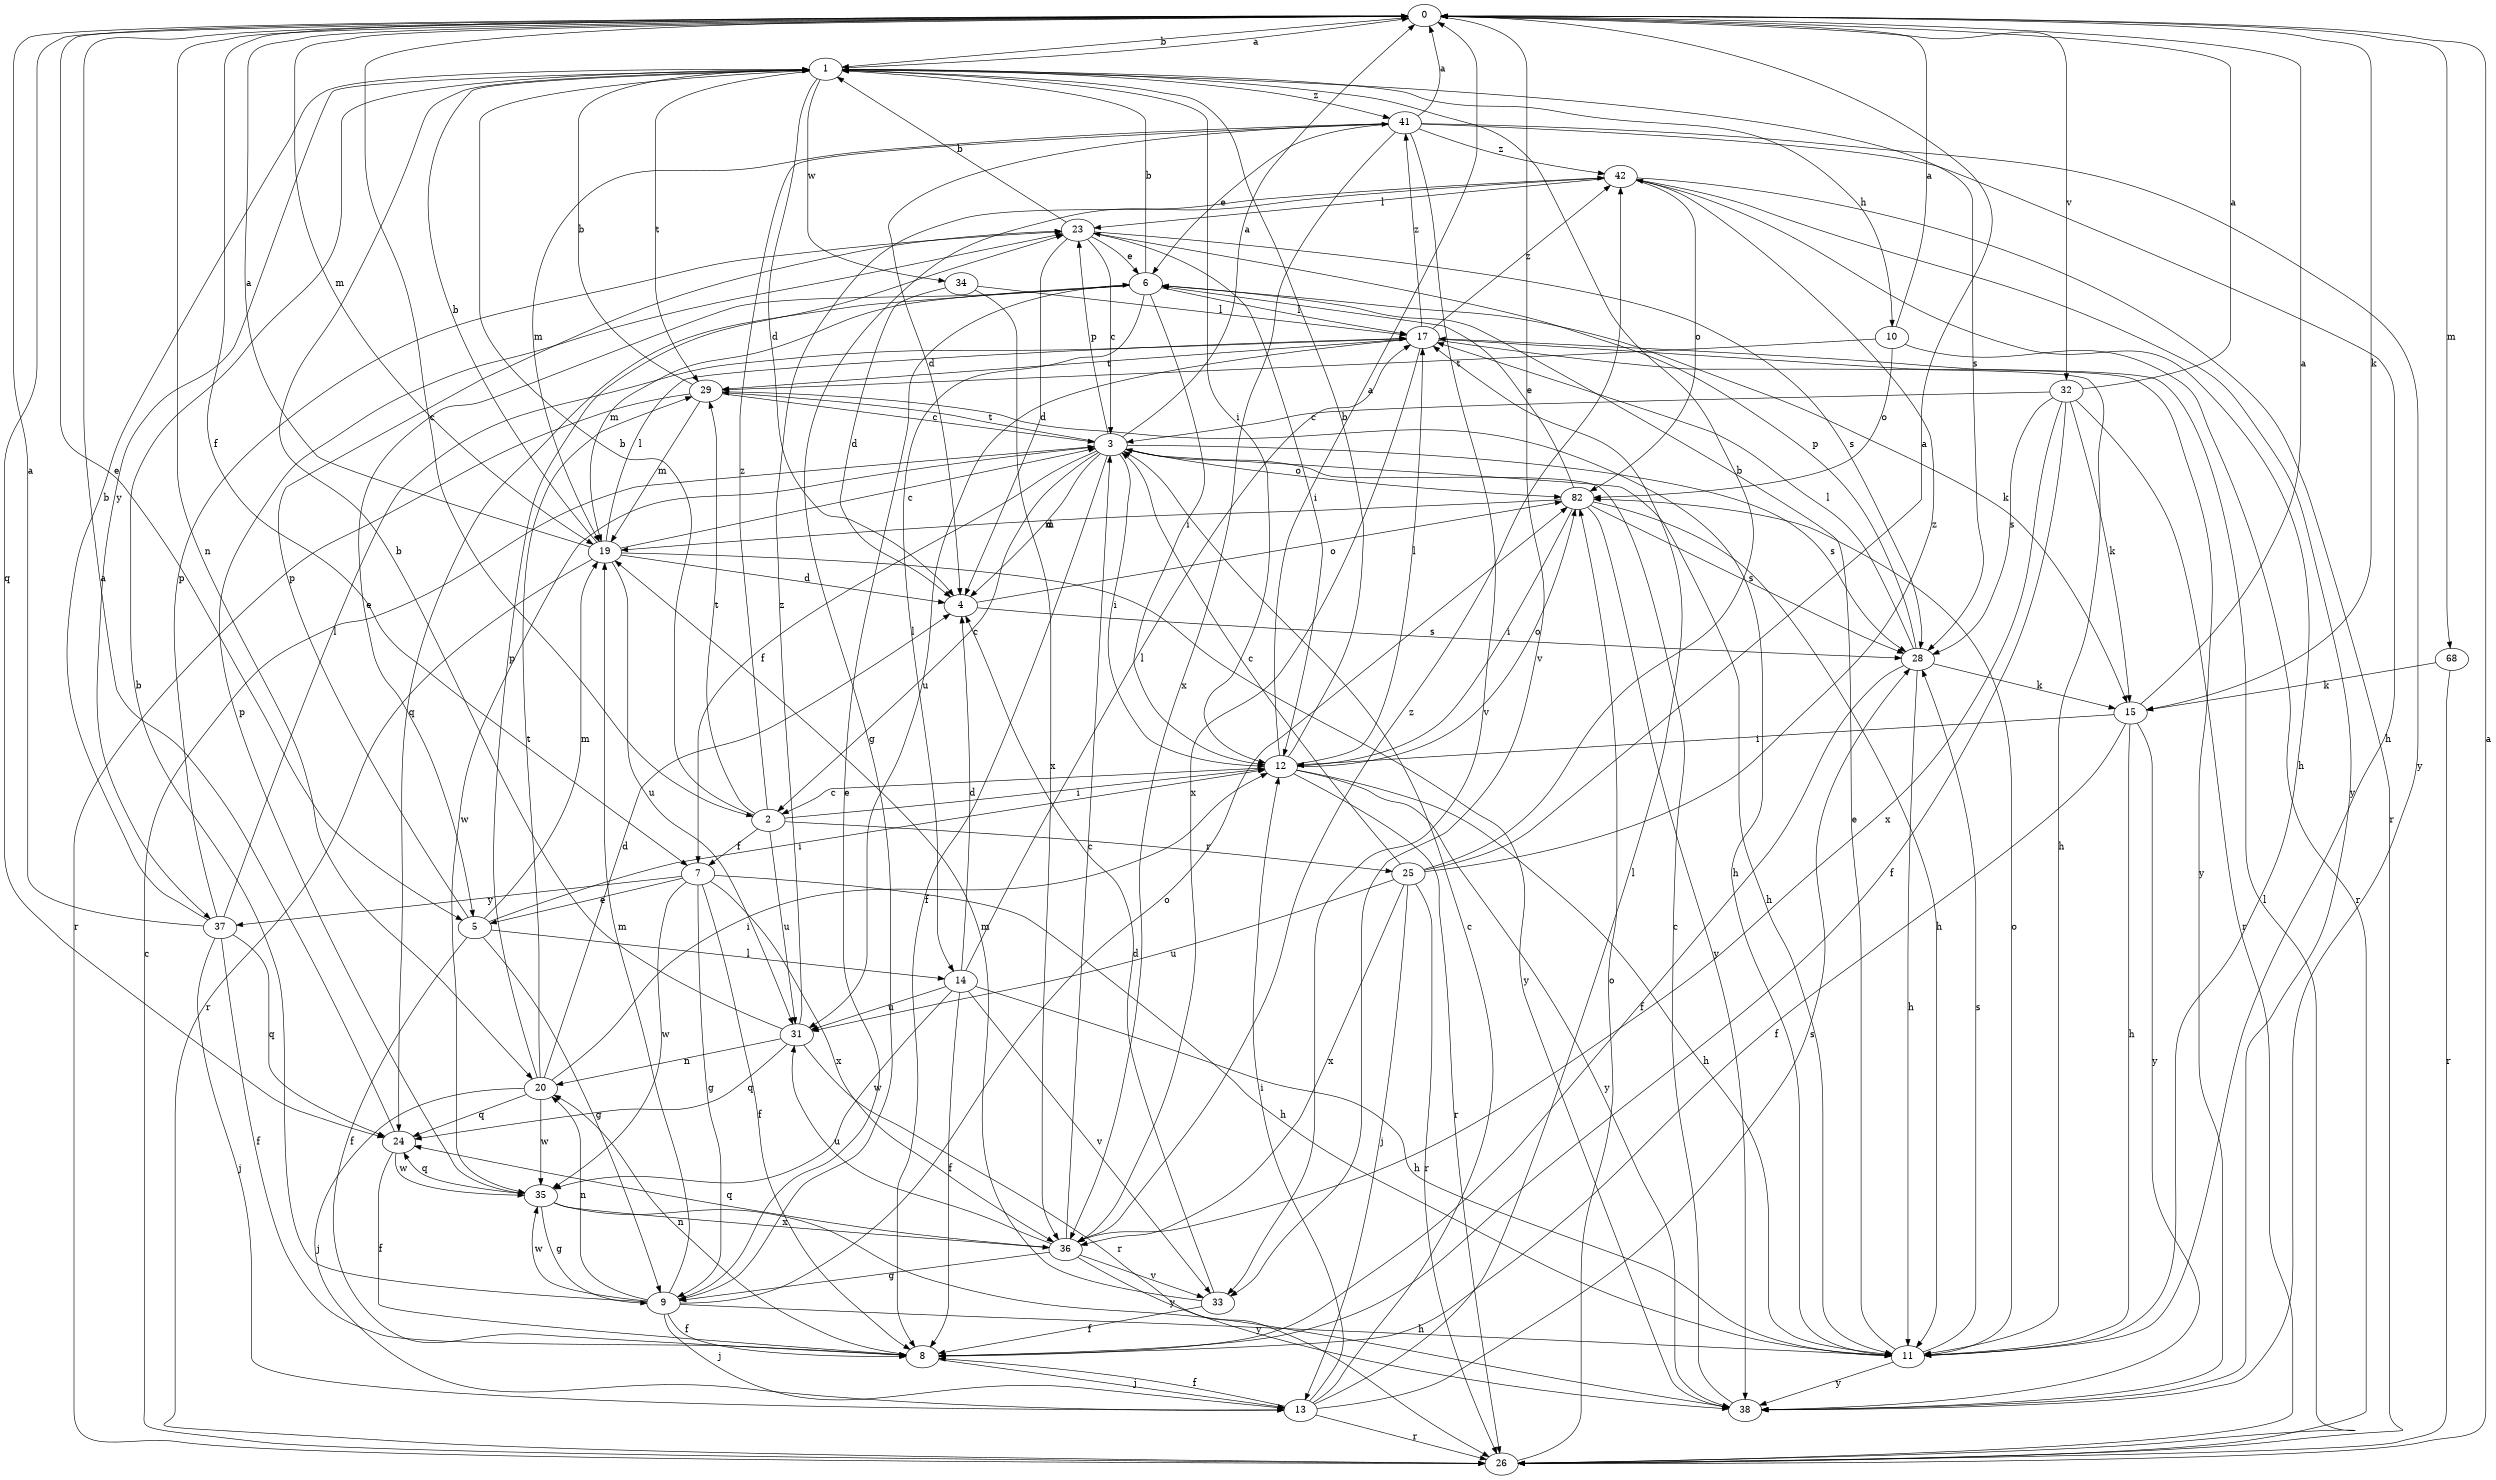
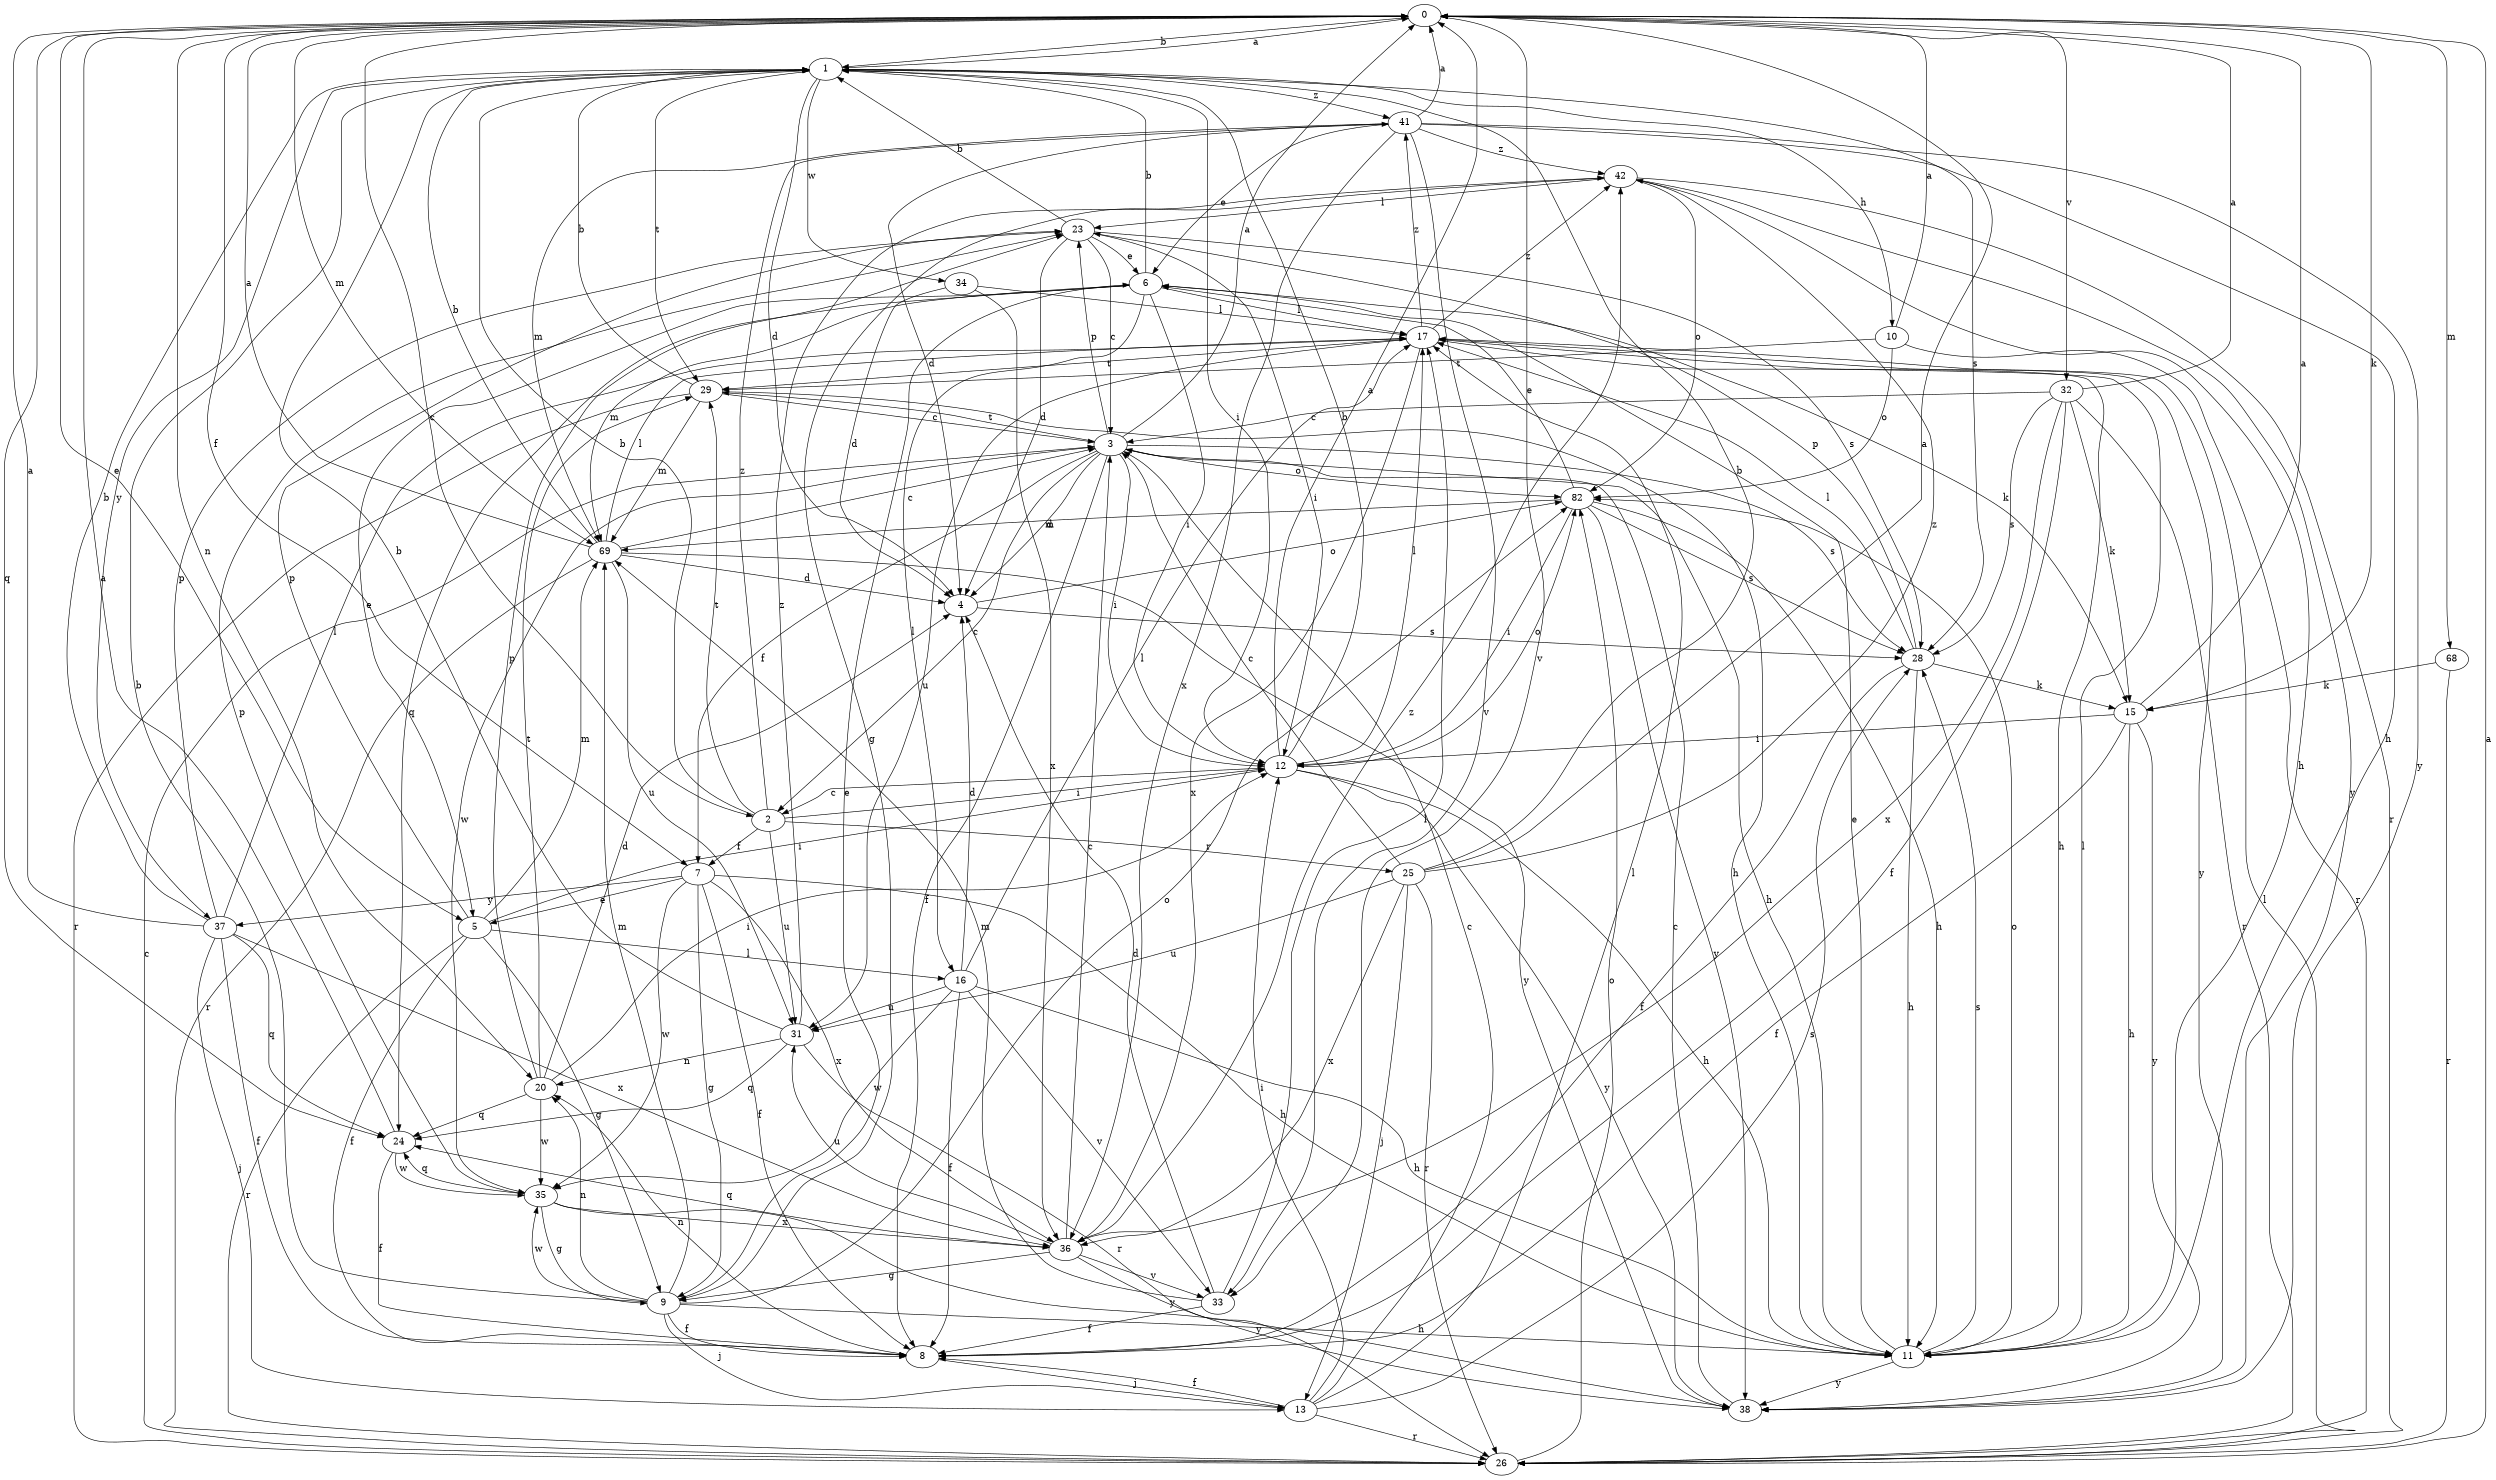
node "19": label "19" -> "69"
edge "11" -> "17": added, label "l"
edge "33" -> "17": added, label "l"
node "14": label "14" -> "16"
edge "12" -> "26": now "5" -> "26"
edge "37" -> "36": added, label "x"
edge "20" -> "13": removed, label "j"
